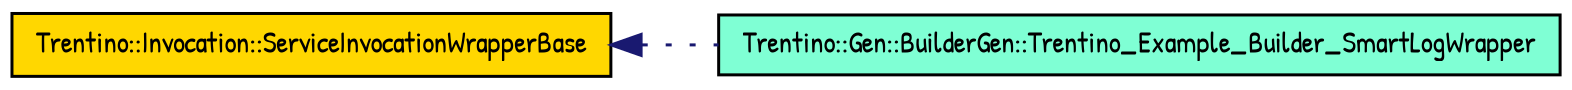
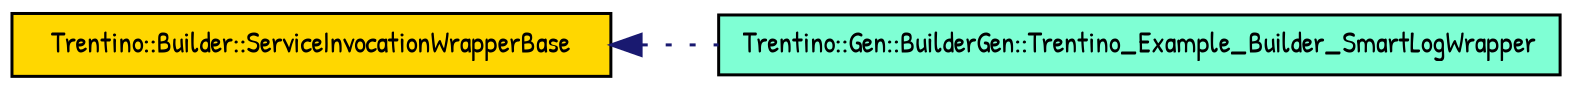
node "Trentino::Invocation::ServiceInvocationWrapperBase": label "Trentino::Invocation::ServiceInvocationWrapperBase" -> "Trentino::Builder::ServiceInvocationWrapperBase"
